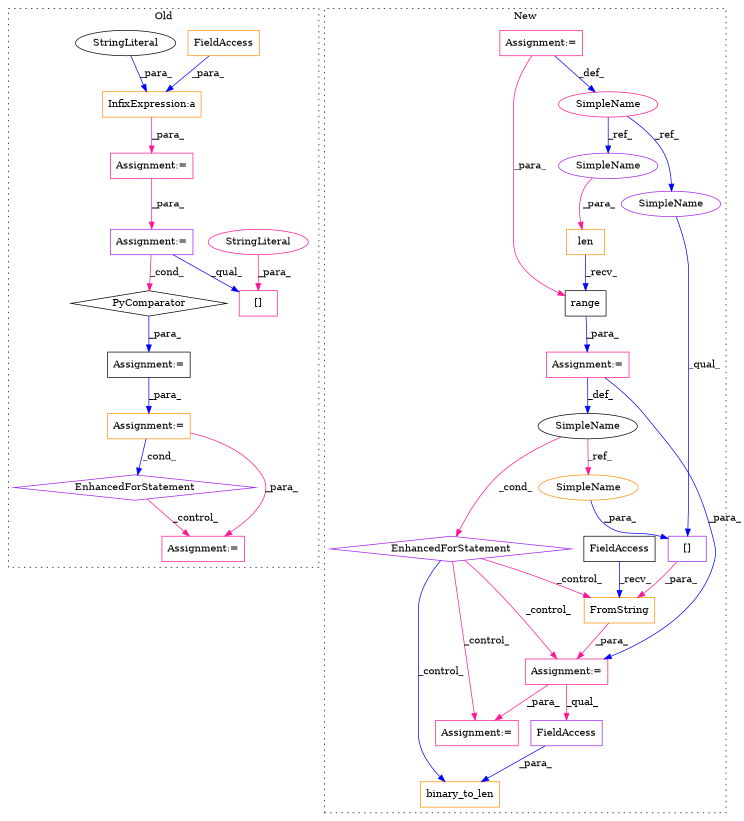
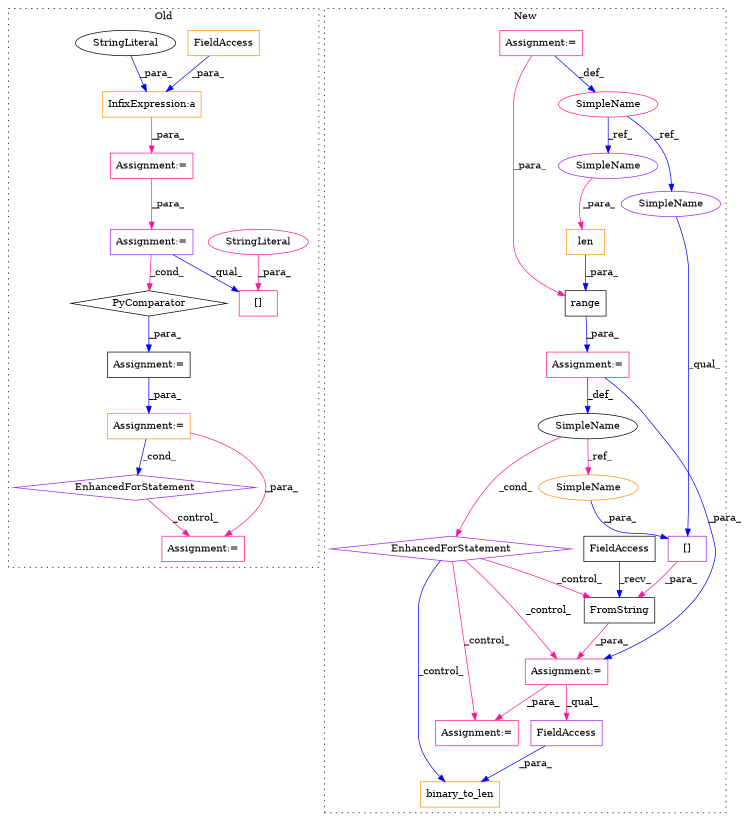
edge "len" -> "range": label "_recv_" -> "_para_"
node "FromString": color darkorange -> black
